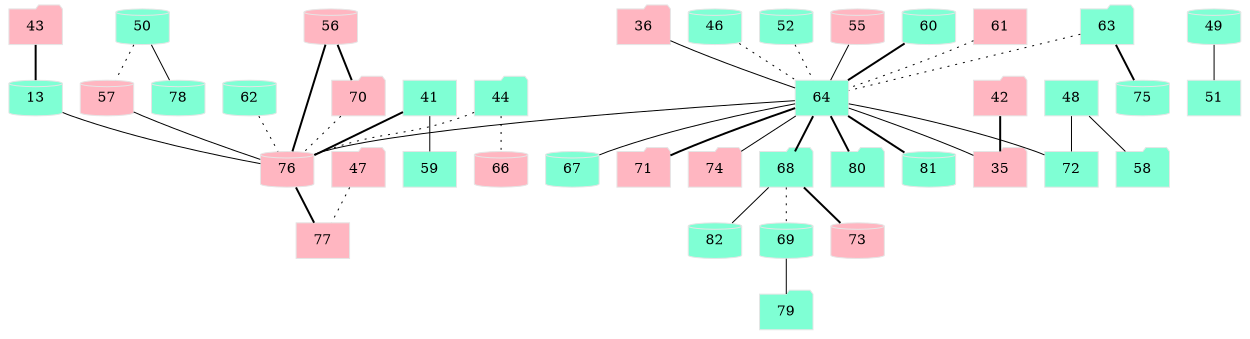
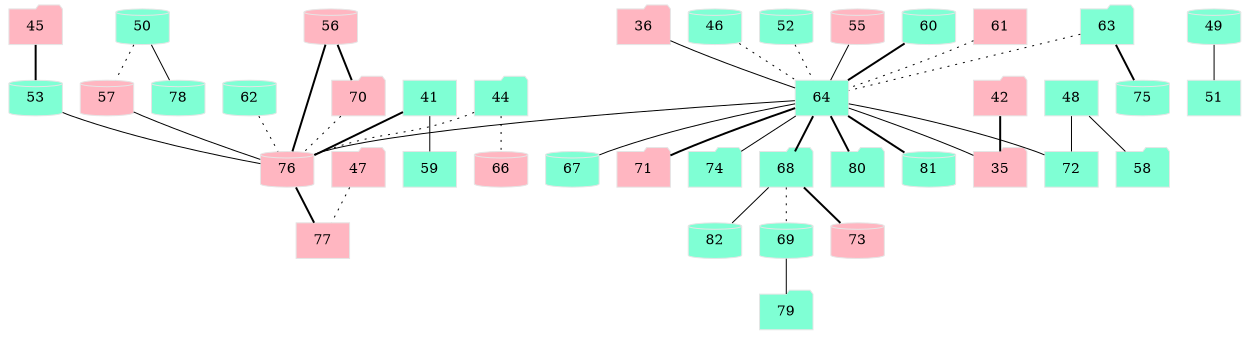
node "43": label "43" -> "45"
node "13": label "13" -> "53"
node "74": fillcolor lightpink -> aquamarine
